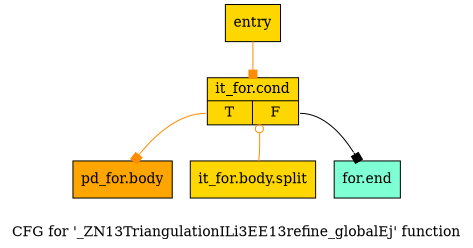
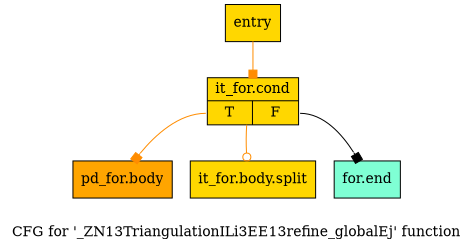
edge "it_for.body.split" -> "it_for.cond": reversed
